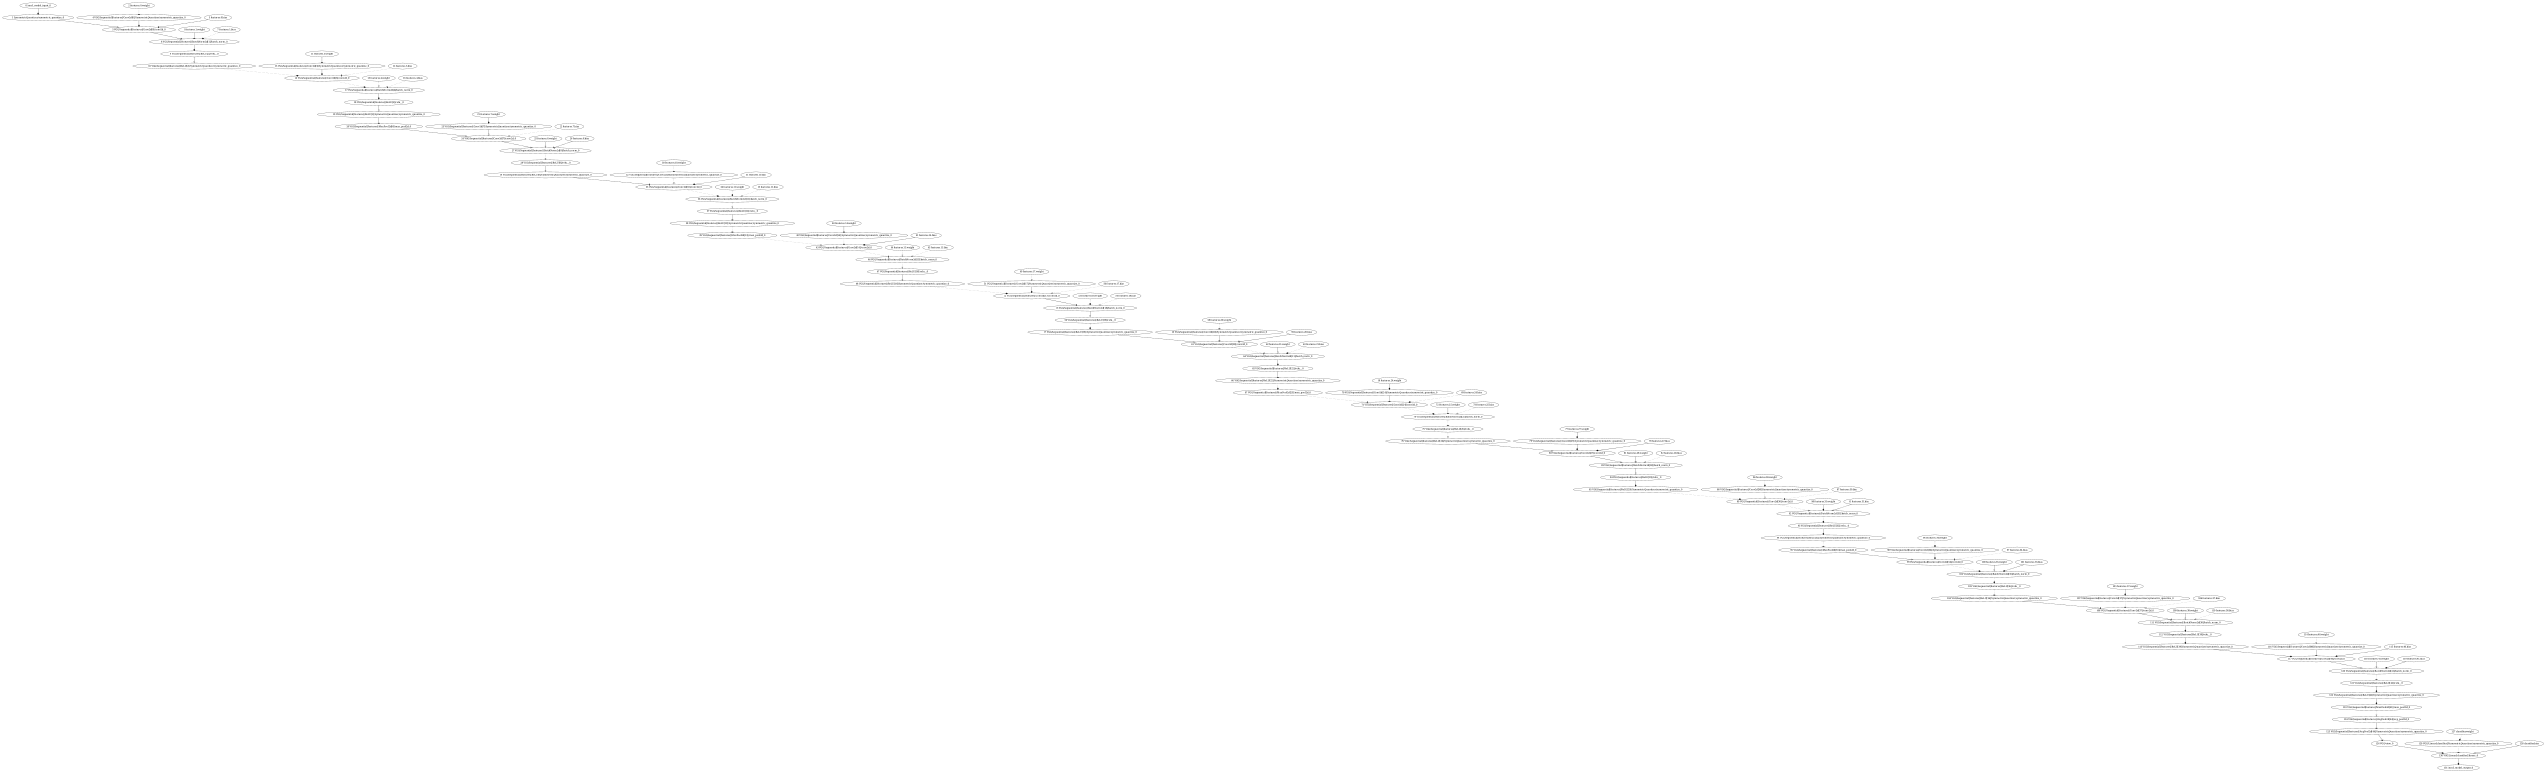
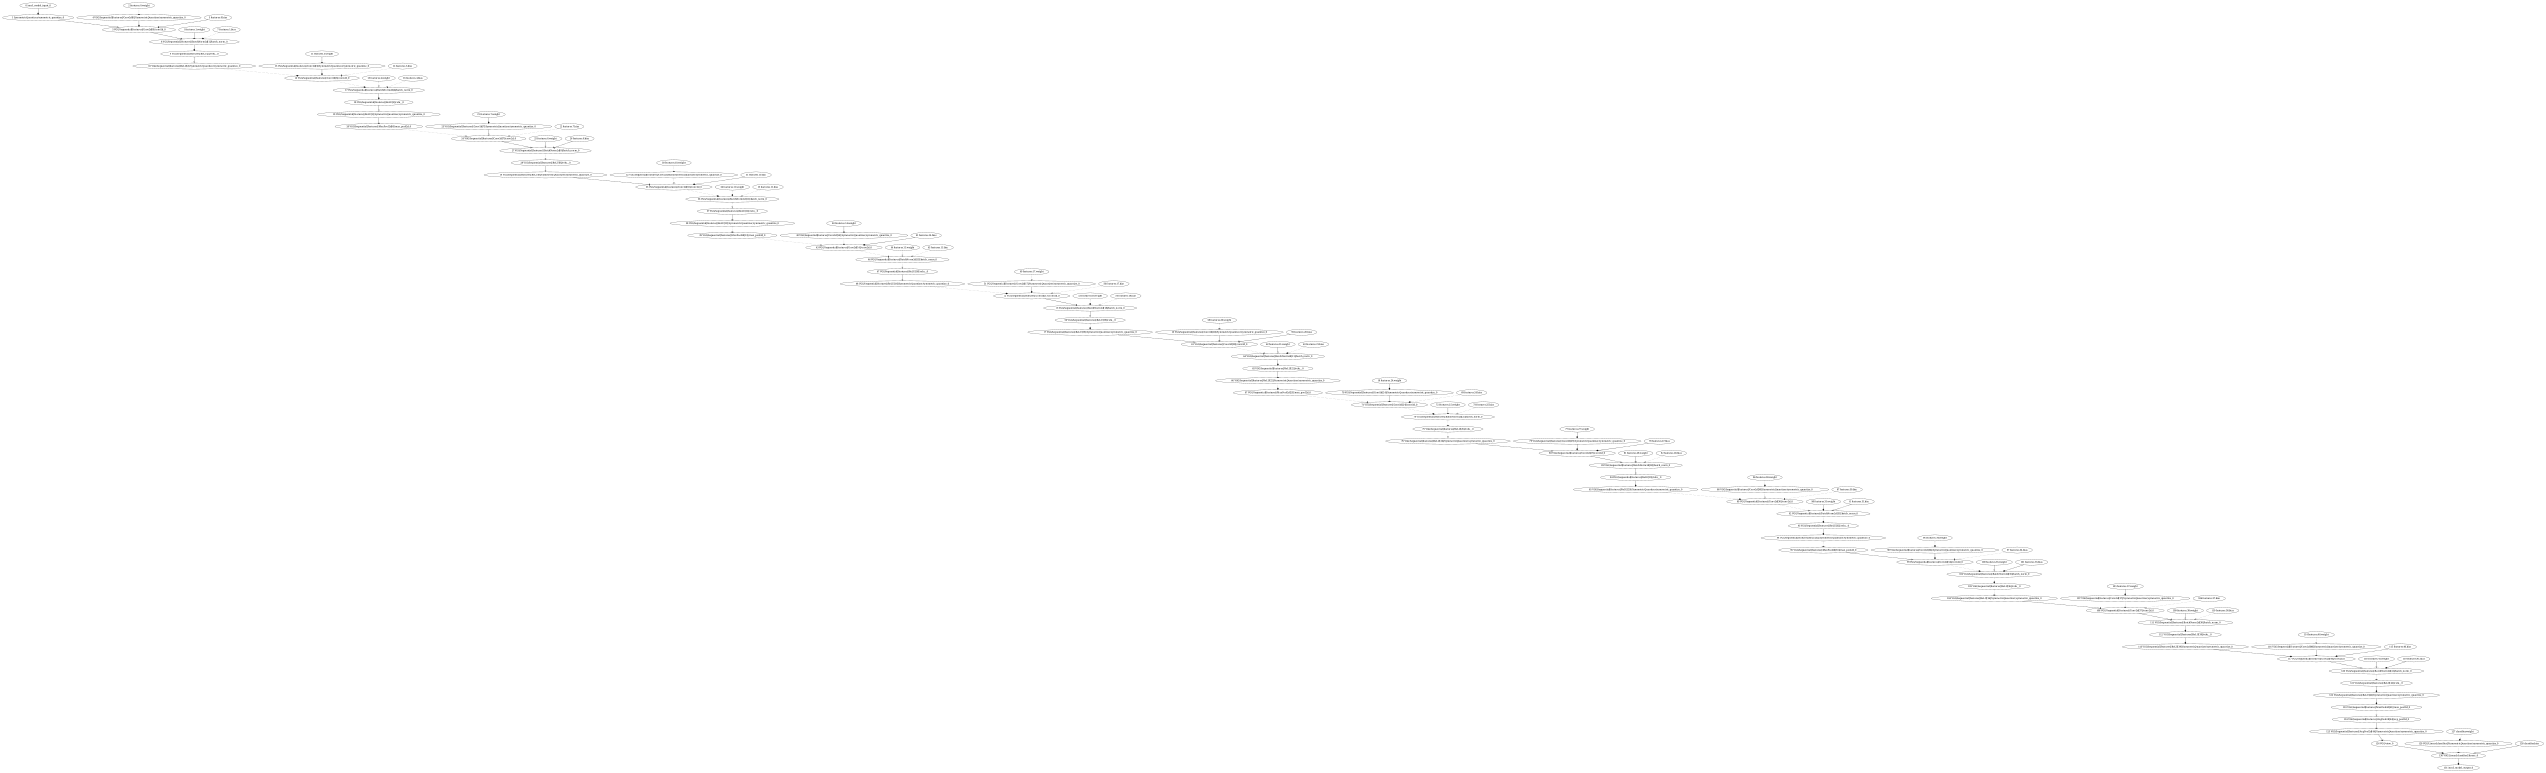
edge "20 VGG/Sequential[features]/MaxPool2d[6]/max_pool2d_0" -> "24 VGG/Sequential[features]/Conv2d[7]/conv2d_0": style solid -> dotted
